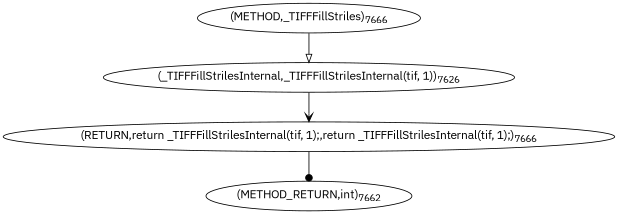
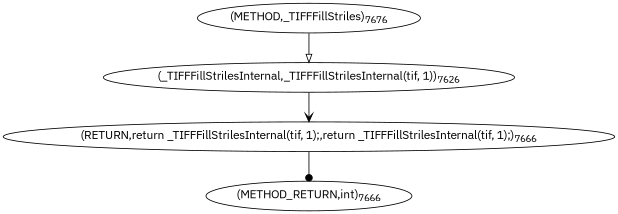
node "(METHOD,_TIFFFillStriles)": text "7666" -> "7676"
node "(METHOD_RETURN,int)": text "7662" -> "7666"
